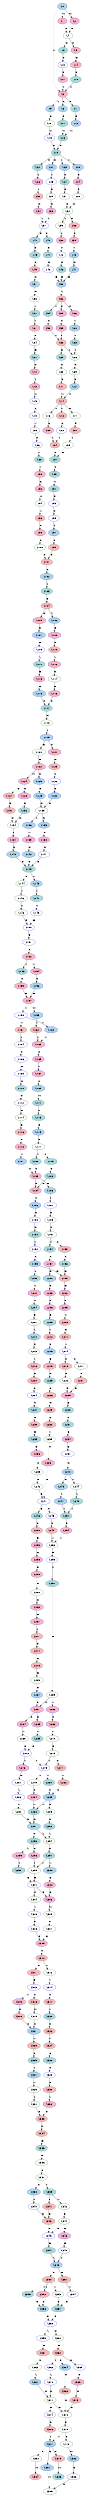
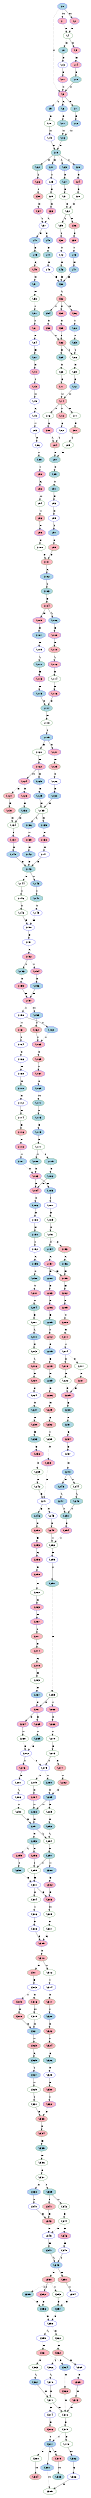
node "S165": color blue -> darkgreen
